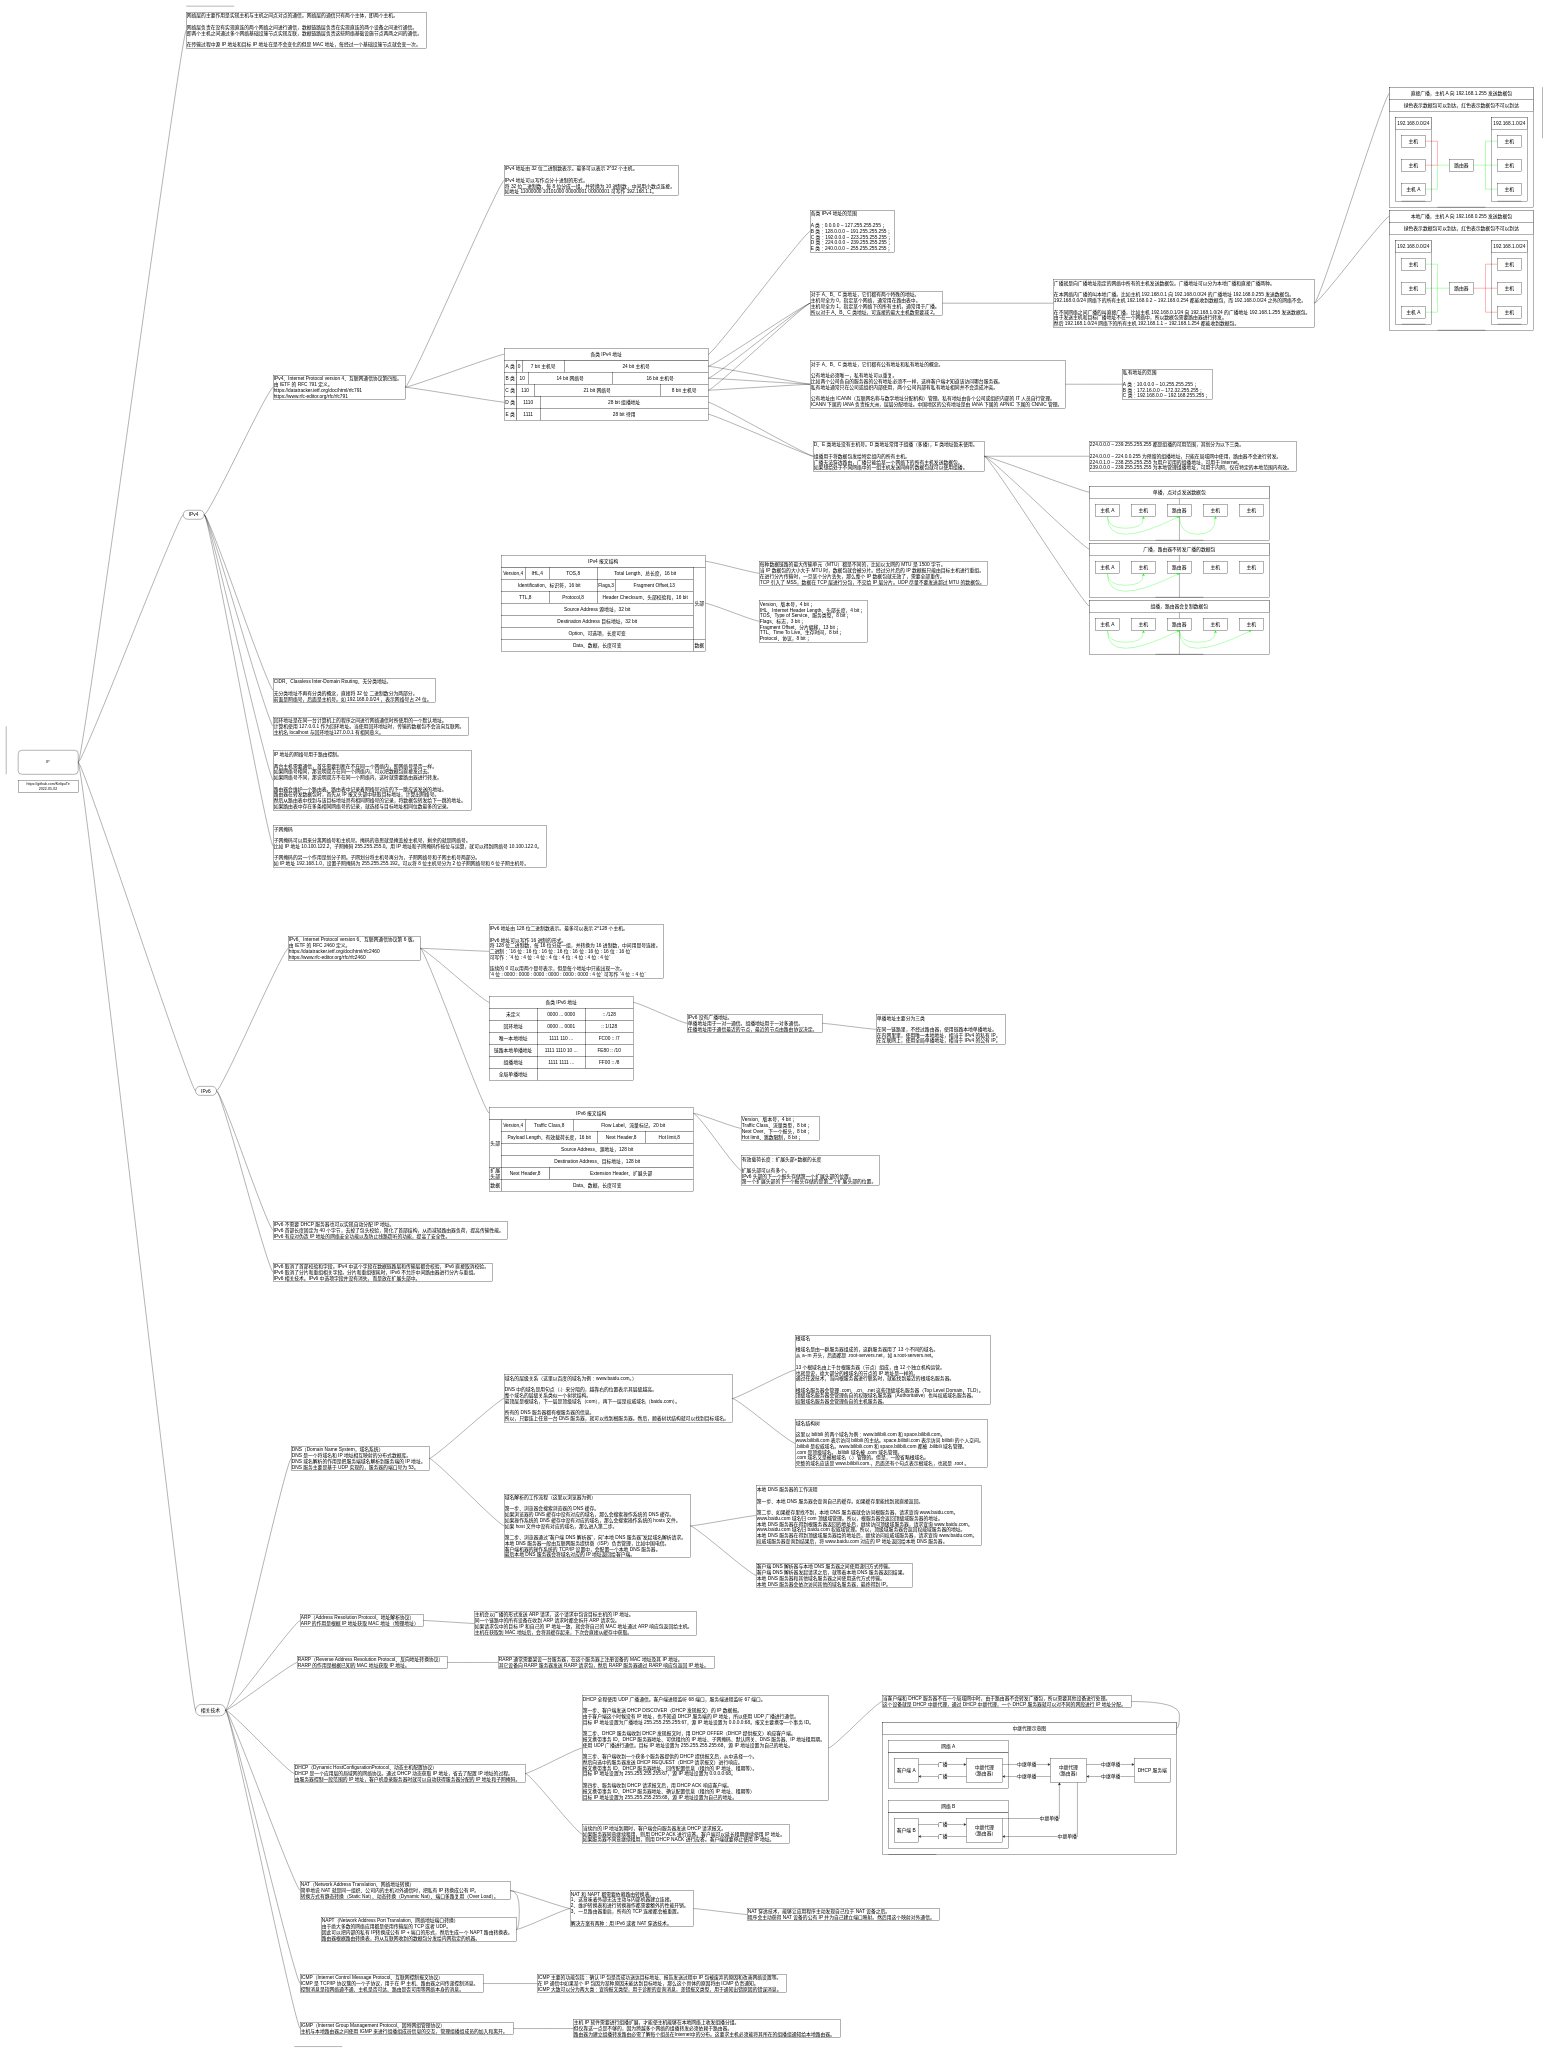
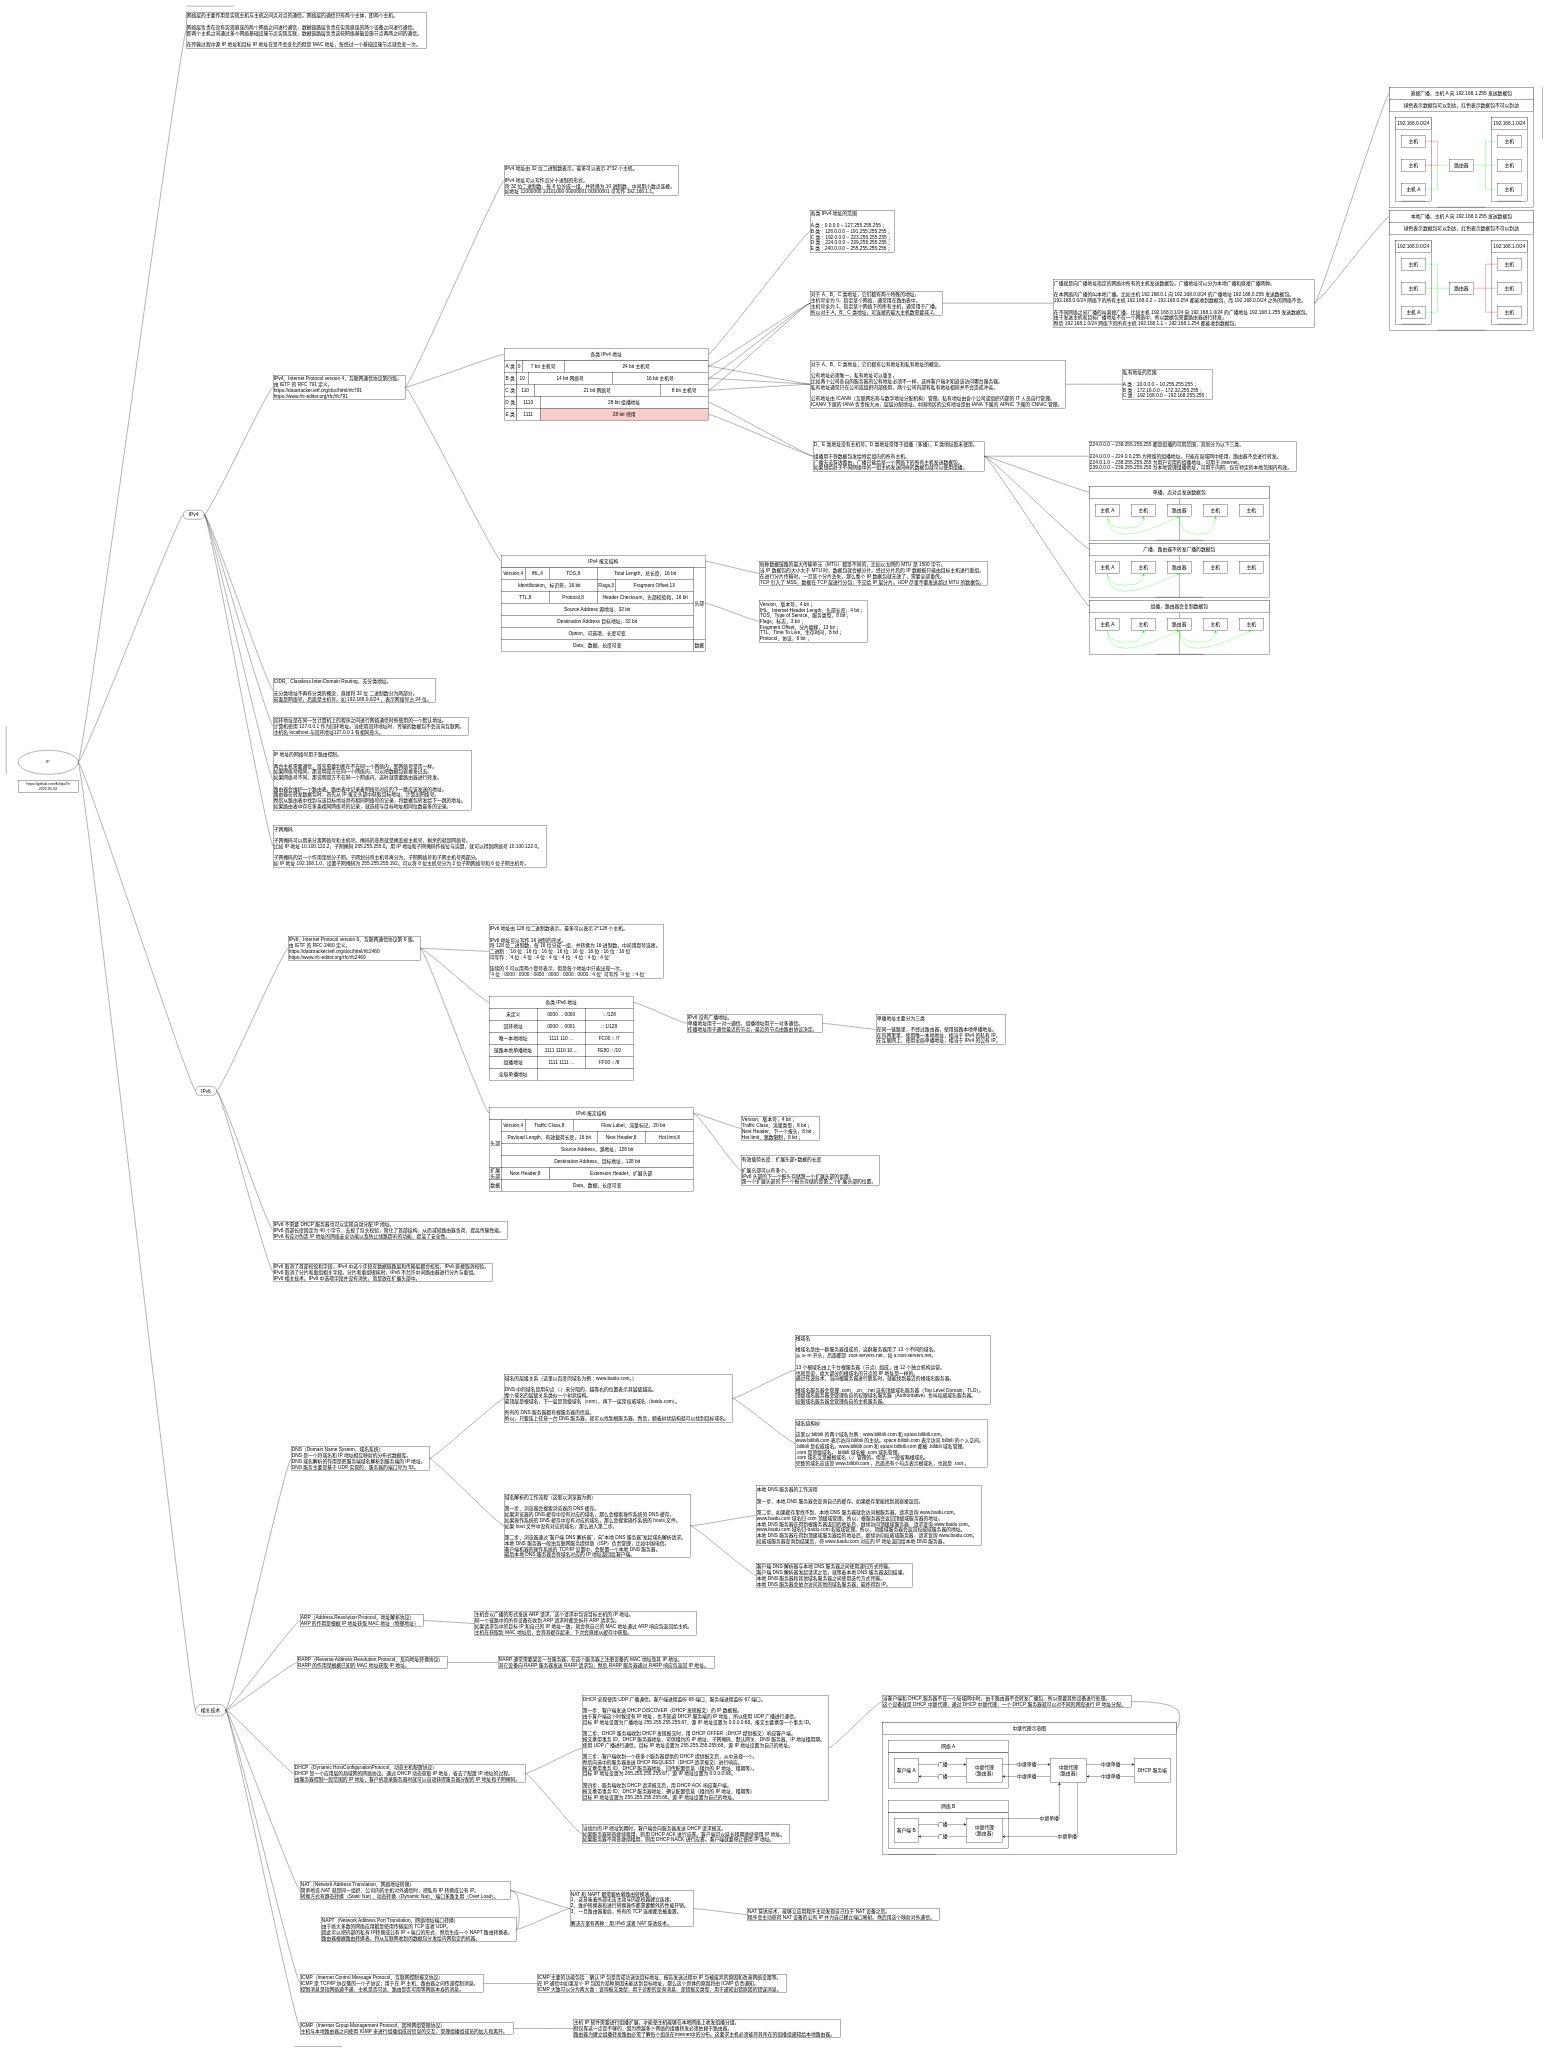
edge "IPv4、Internet Protocol version 4、互联网通信协议第四版。 由 IETF 的 RFC 791 定义。 https://datatracker.ietf.org/doc/html/rfc791 https://www.rfc-editor.org/rfc/rfc791" -- "D 类": now "IPv4、Internet Protocol version 4、互联网通信协议第四版。 由 IETF 的 RFC 791 定义。 https://datatracker.ietf.org/doc/html/rfc791 https://www.rfc-editor.org/rfc/rfc791" -- "IPv4 报文结构"
node "28 bit 待用": fillcolor #ffffff -> #f8cecc
node "IP": shape rounded rectangle -> ellipse
node "Version、版本号，4 bit； Traffic Class、流量类型，8 bit； Next Over、下一个报头，8 bit； Hot limit、跳数限制，8 bit；": label "Version、版本号，4 bit； Traffic Class、流量类型，8 bit； Next Over、下一个报头，8 bit； Hot limit、跳数限制，8 bit；" -> "Version、版本号，4 bit； Traffic Class、流量类型，8 bit； Next Header、下一个报头，8 bit； Hot limit、跳数限制，8 bit；"
